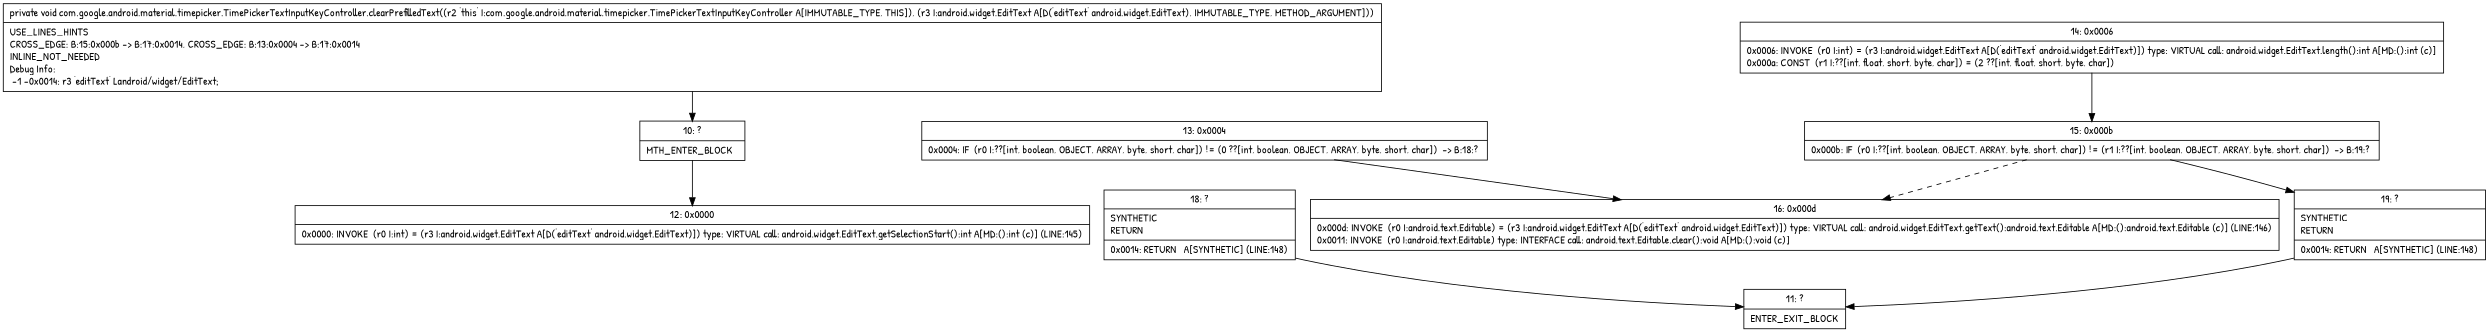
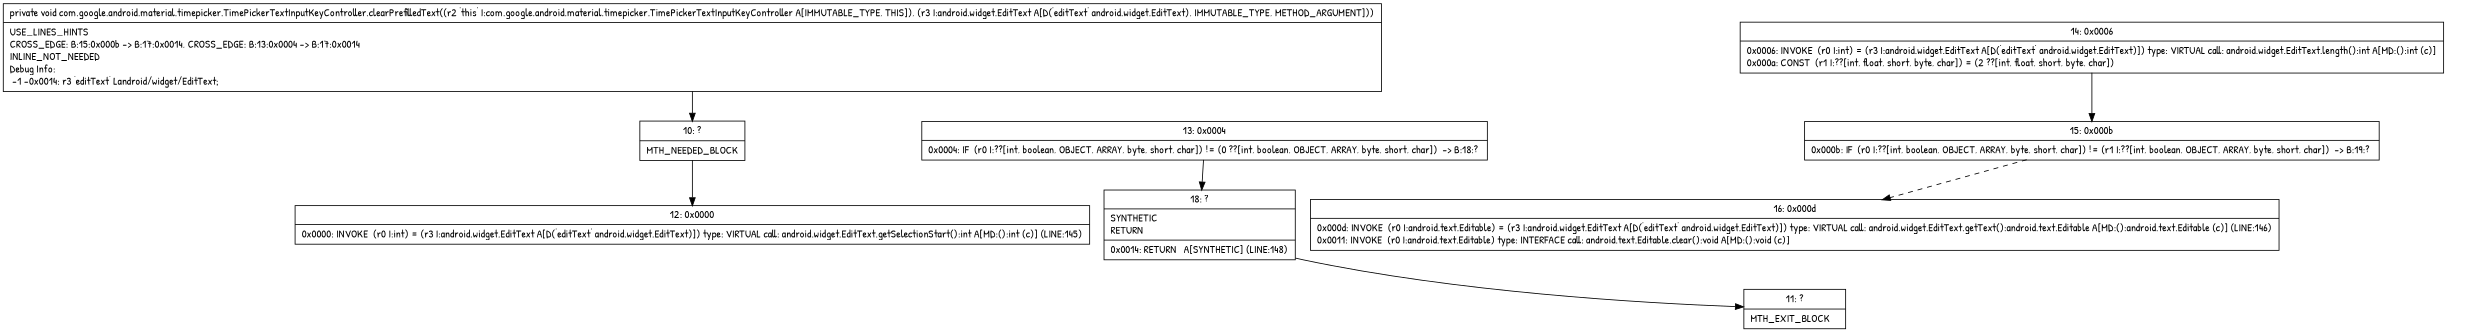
node "10: ?": text "MTH_ENTER_BLOCK" -> "MTH_NEEDED_BLOCK"
edge "13: 0x0004" -> "16: 0x000d": now "13: 0x0004" -> "18: ?"
node "19: ?": removed
node "11: ?": text "ENTER_EXIT_BLOCK" -> "MTH_EXIT_BLOCK"
